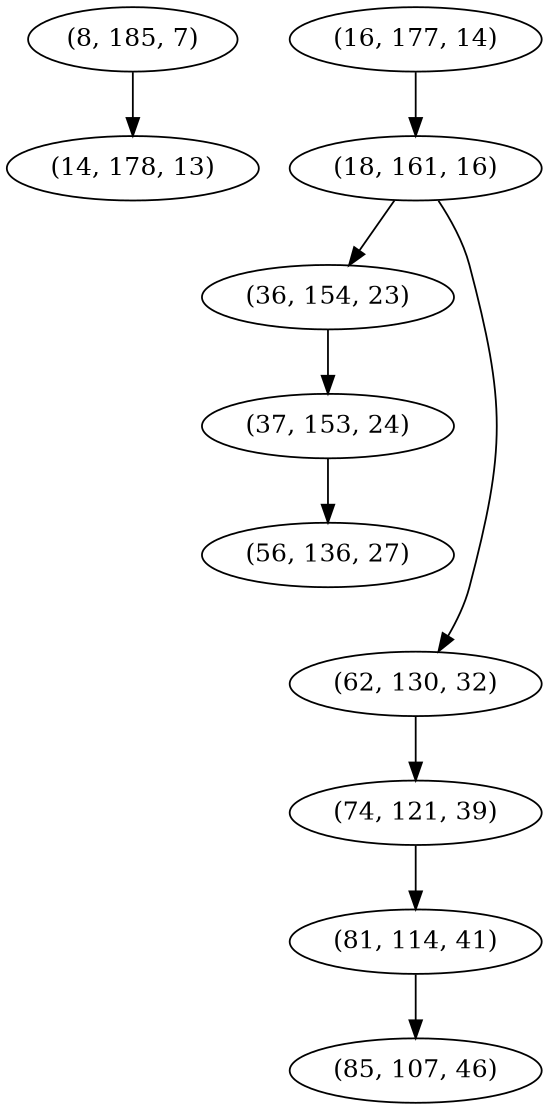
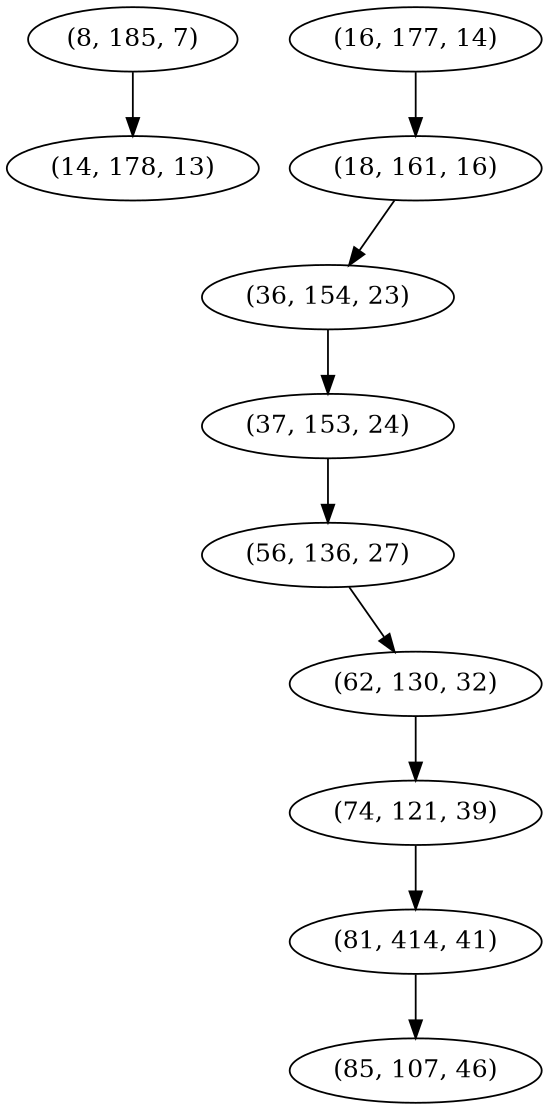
edge "(18, 161, 16)" -> "(62, 130, 32)": now "(56, 136, 27)" -> "(62, 130, 32)"
node "(81, 114, 41)": label "(81, 114, 41)" -> "(81, 414, 41)"
